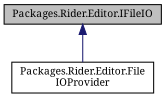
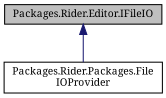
node "Packages.Rider.Editor.File IOProvider": label "Packages.Rider.Editor.File IOProvider" -> "Packages.Rider.Packages.File IOProvider"
